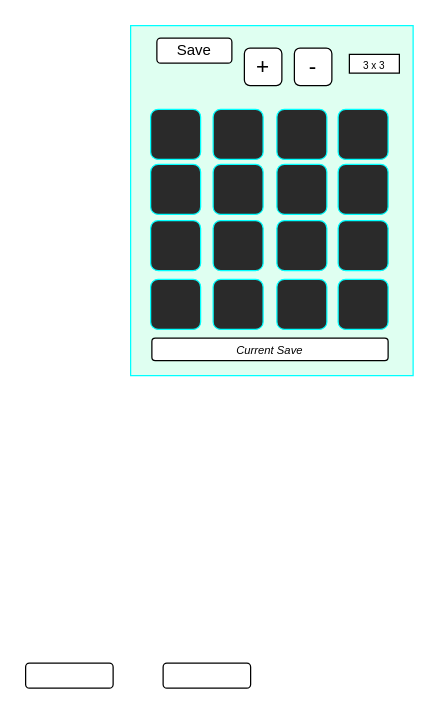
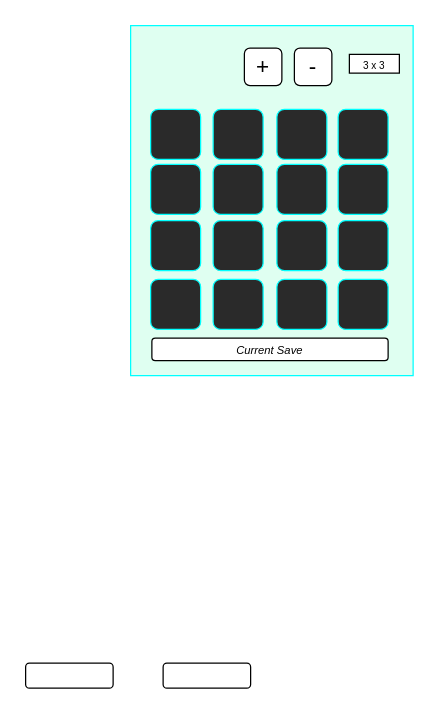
node "Save": removed
